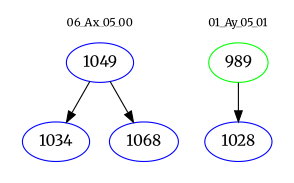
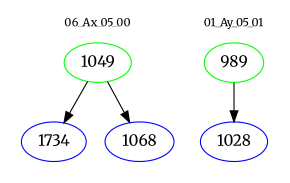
node "1049": color blue -> green
node "1034": label "1034" -> "1734"
